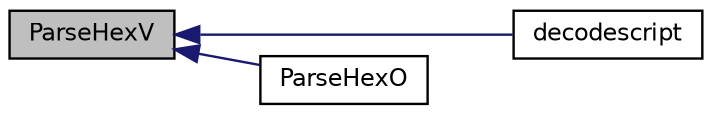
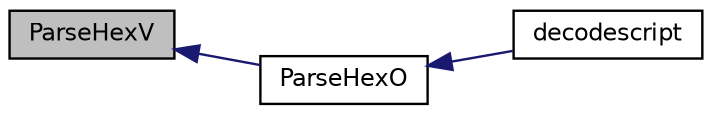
edge "decodescript" -> "ParseHexV": now "decodescript" -> "ParseHexO"
